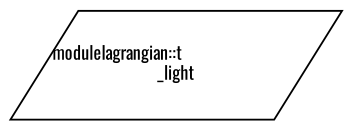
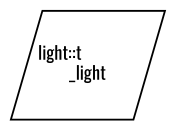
node "modulelagrangian::t _light": label "modulelagrangian::t _light" -> "light::t _light"
